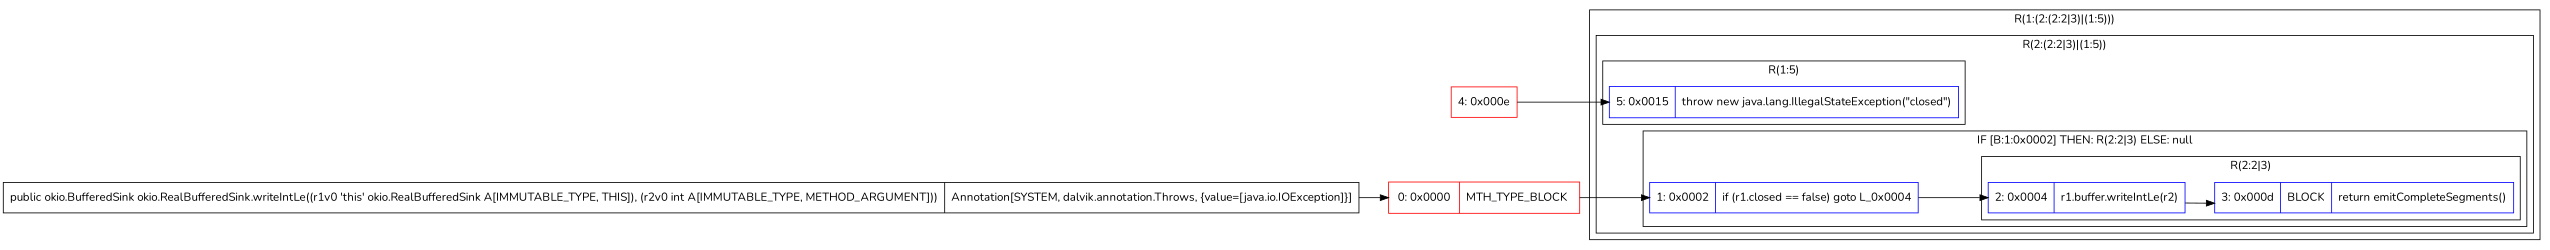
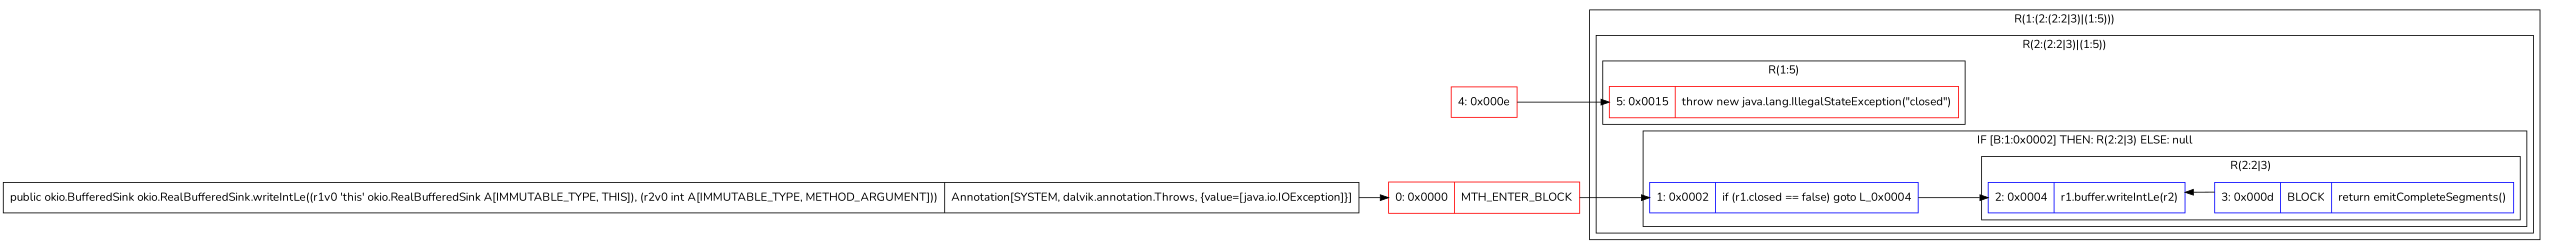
node "5: 0x0015": color blue -> red
node "0: 0x0000": text "MTH_TYPE_BLOCK" -> "MTH_ENTER_BLOCK"
edge "2: 0x0004" -> "3: 0x000d": reversed
